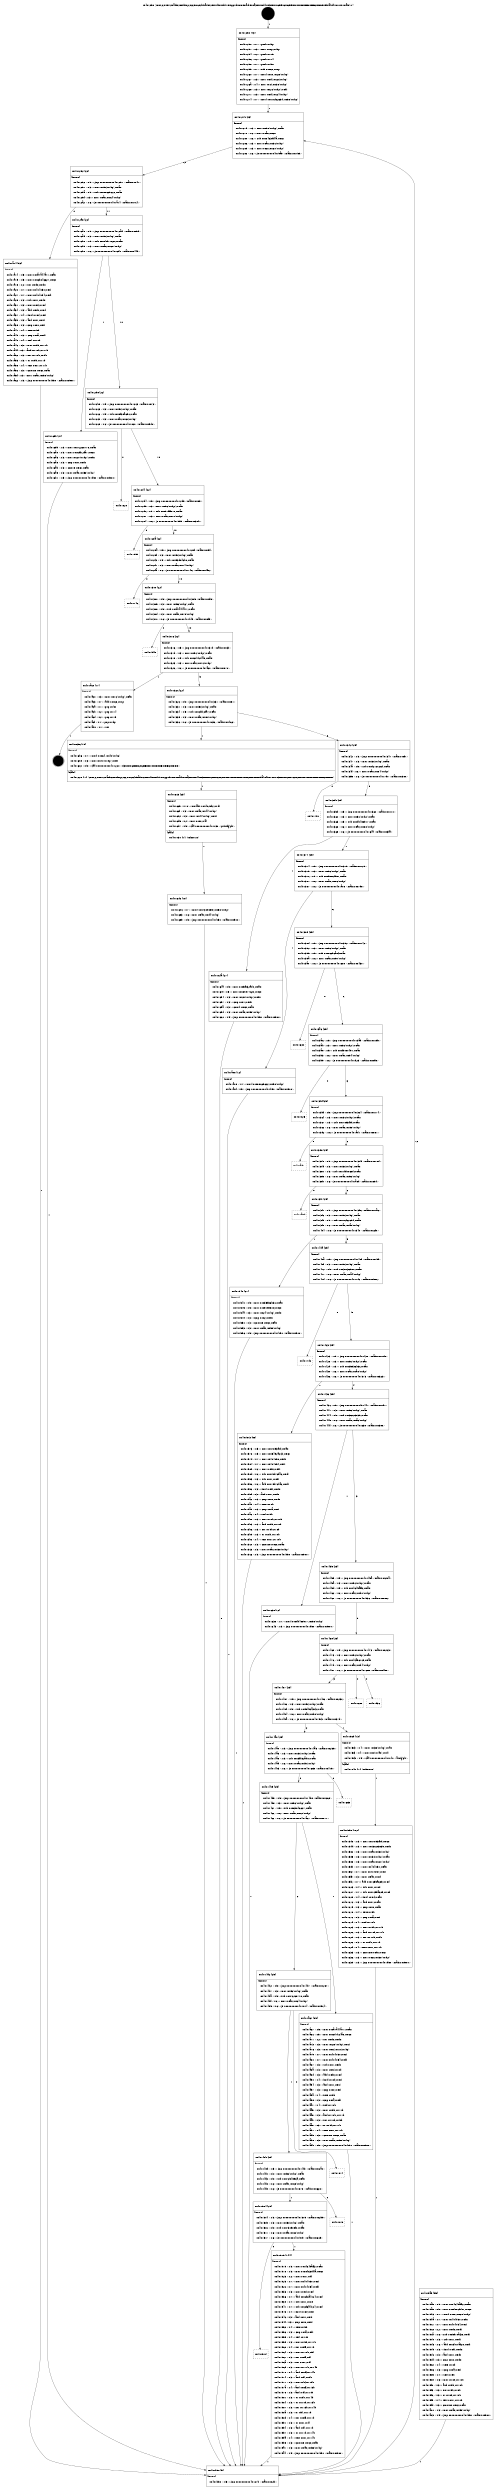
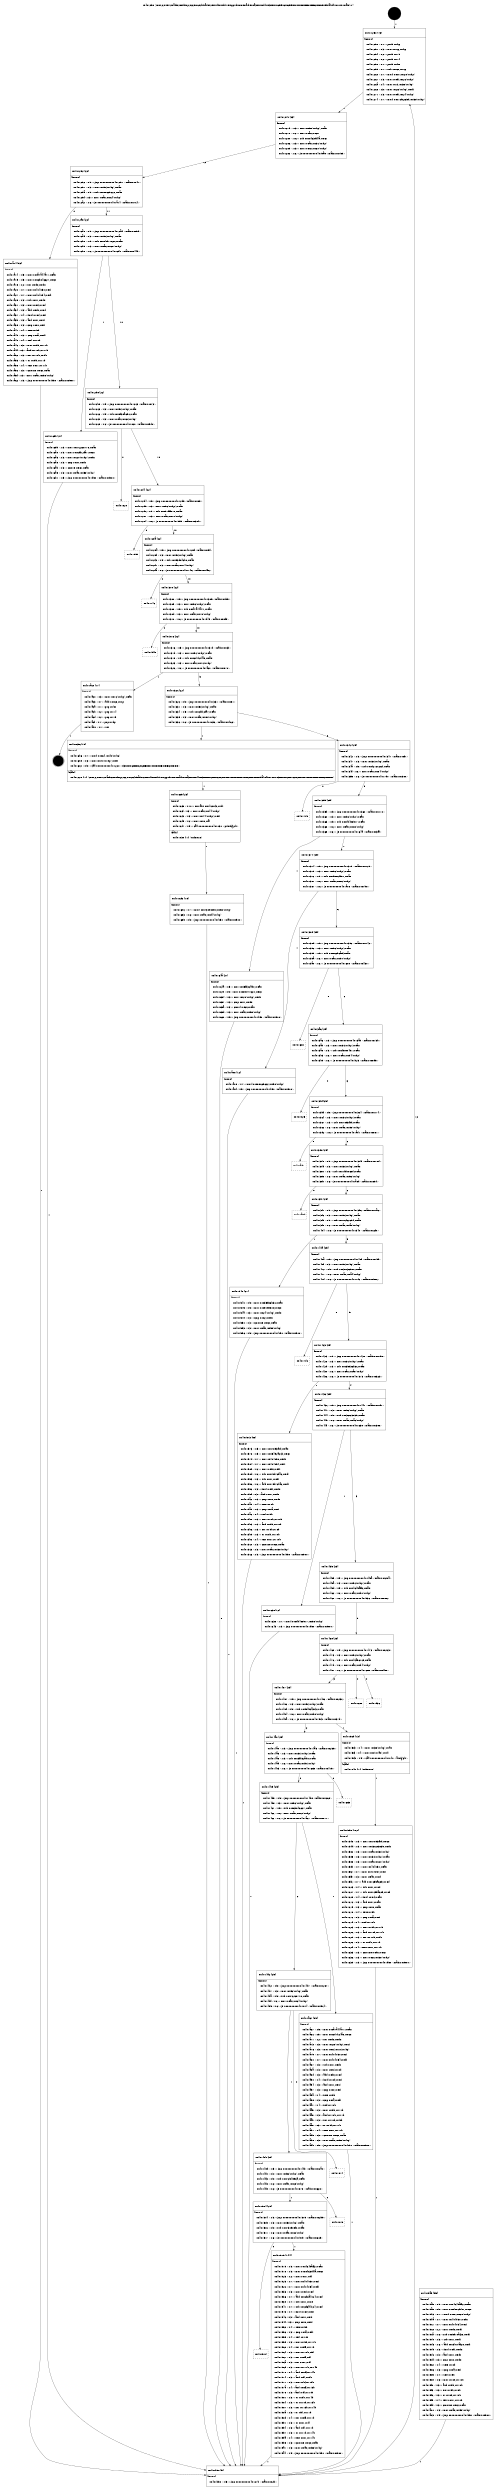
edge "0x401b50 [5]" -> "0x40127b [23]": now "0x401b50 [5]" -> "0x401250 [43]"
